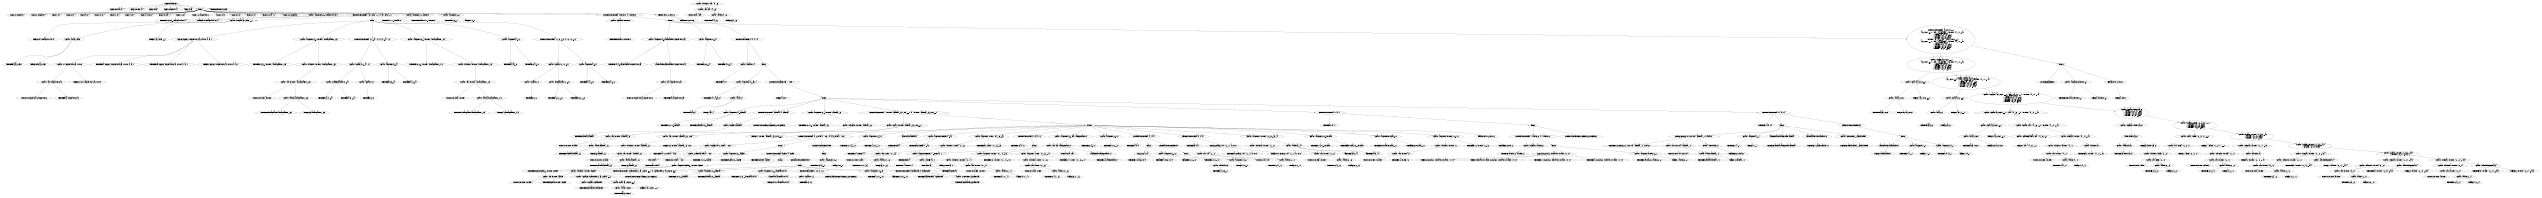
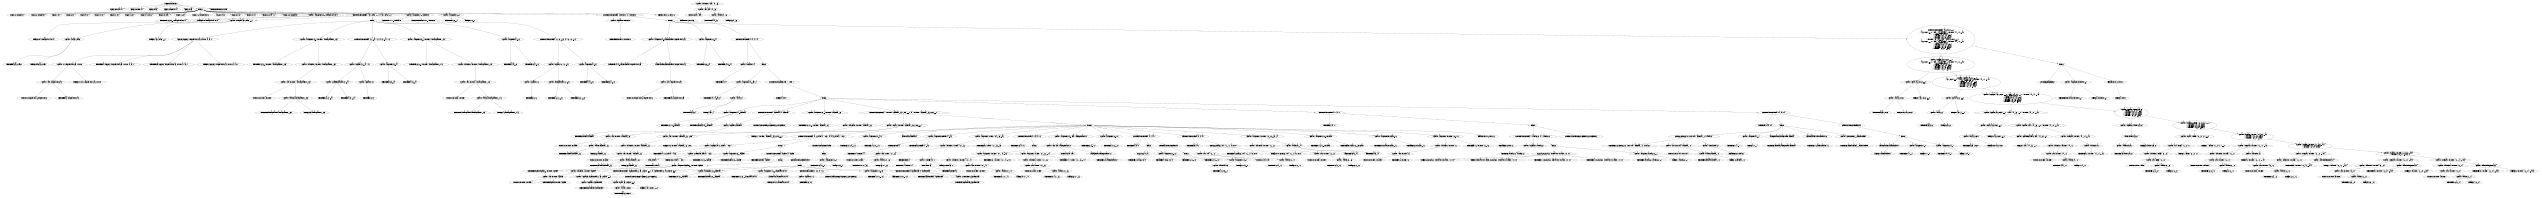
node "(<operator>.assignment,HIBYTE(v14) = BYTE1(a5) | 2)": removed
